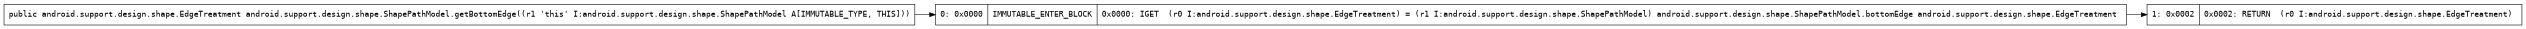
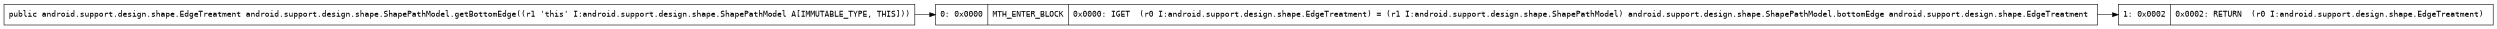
node "0: 0x0000": text "IMMUTABLE_ENTER_BLOCK" -> "MTH_ENTER_BLOCK"
